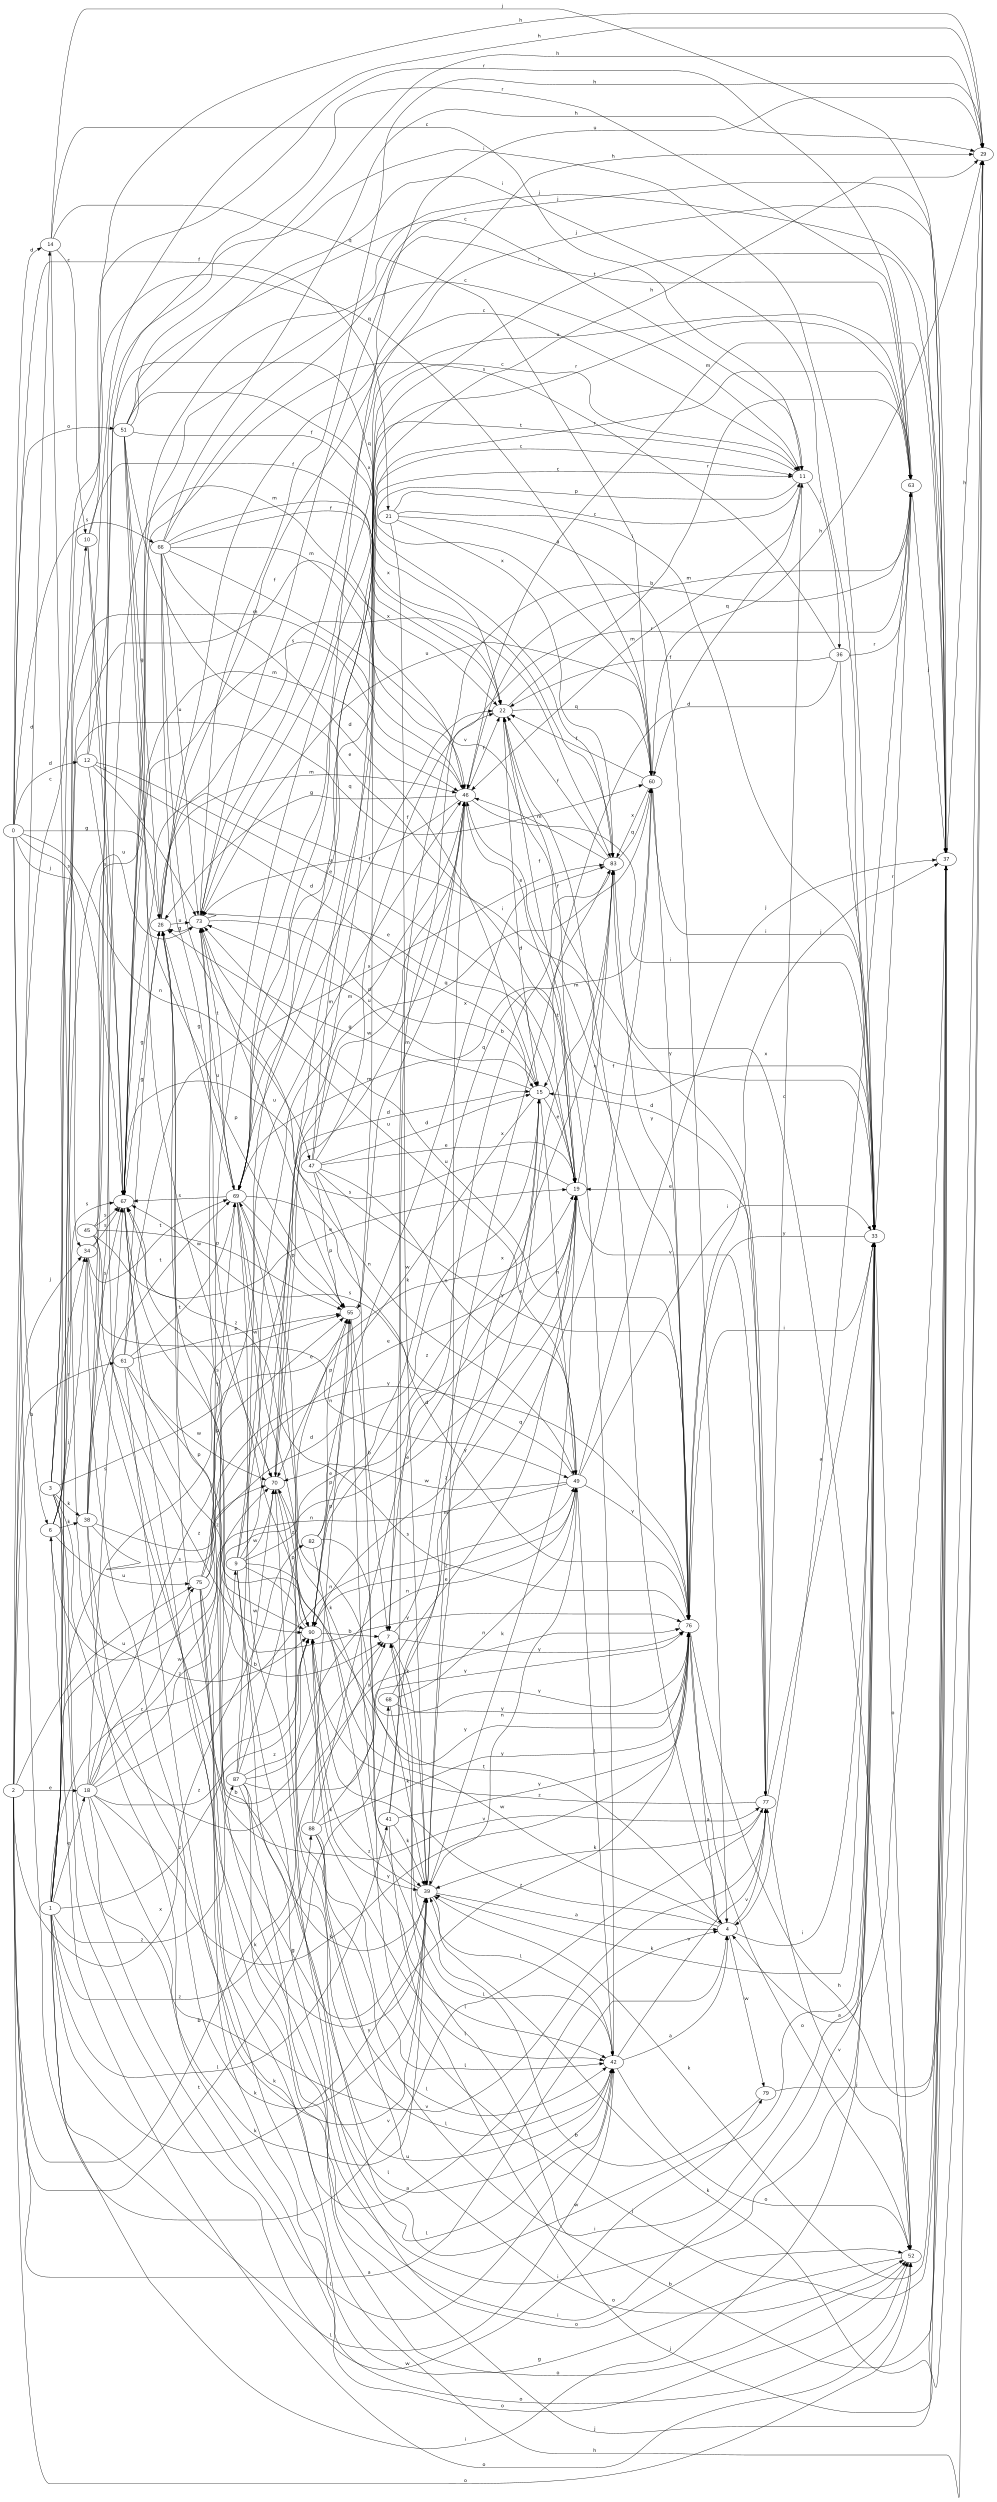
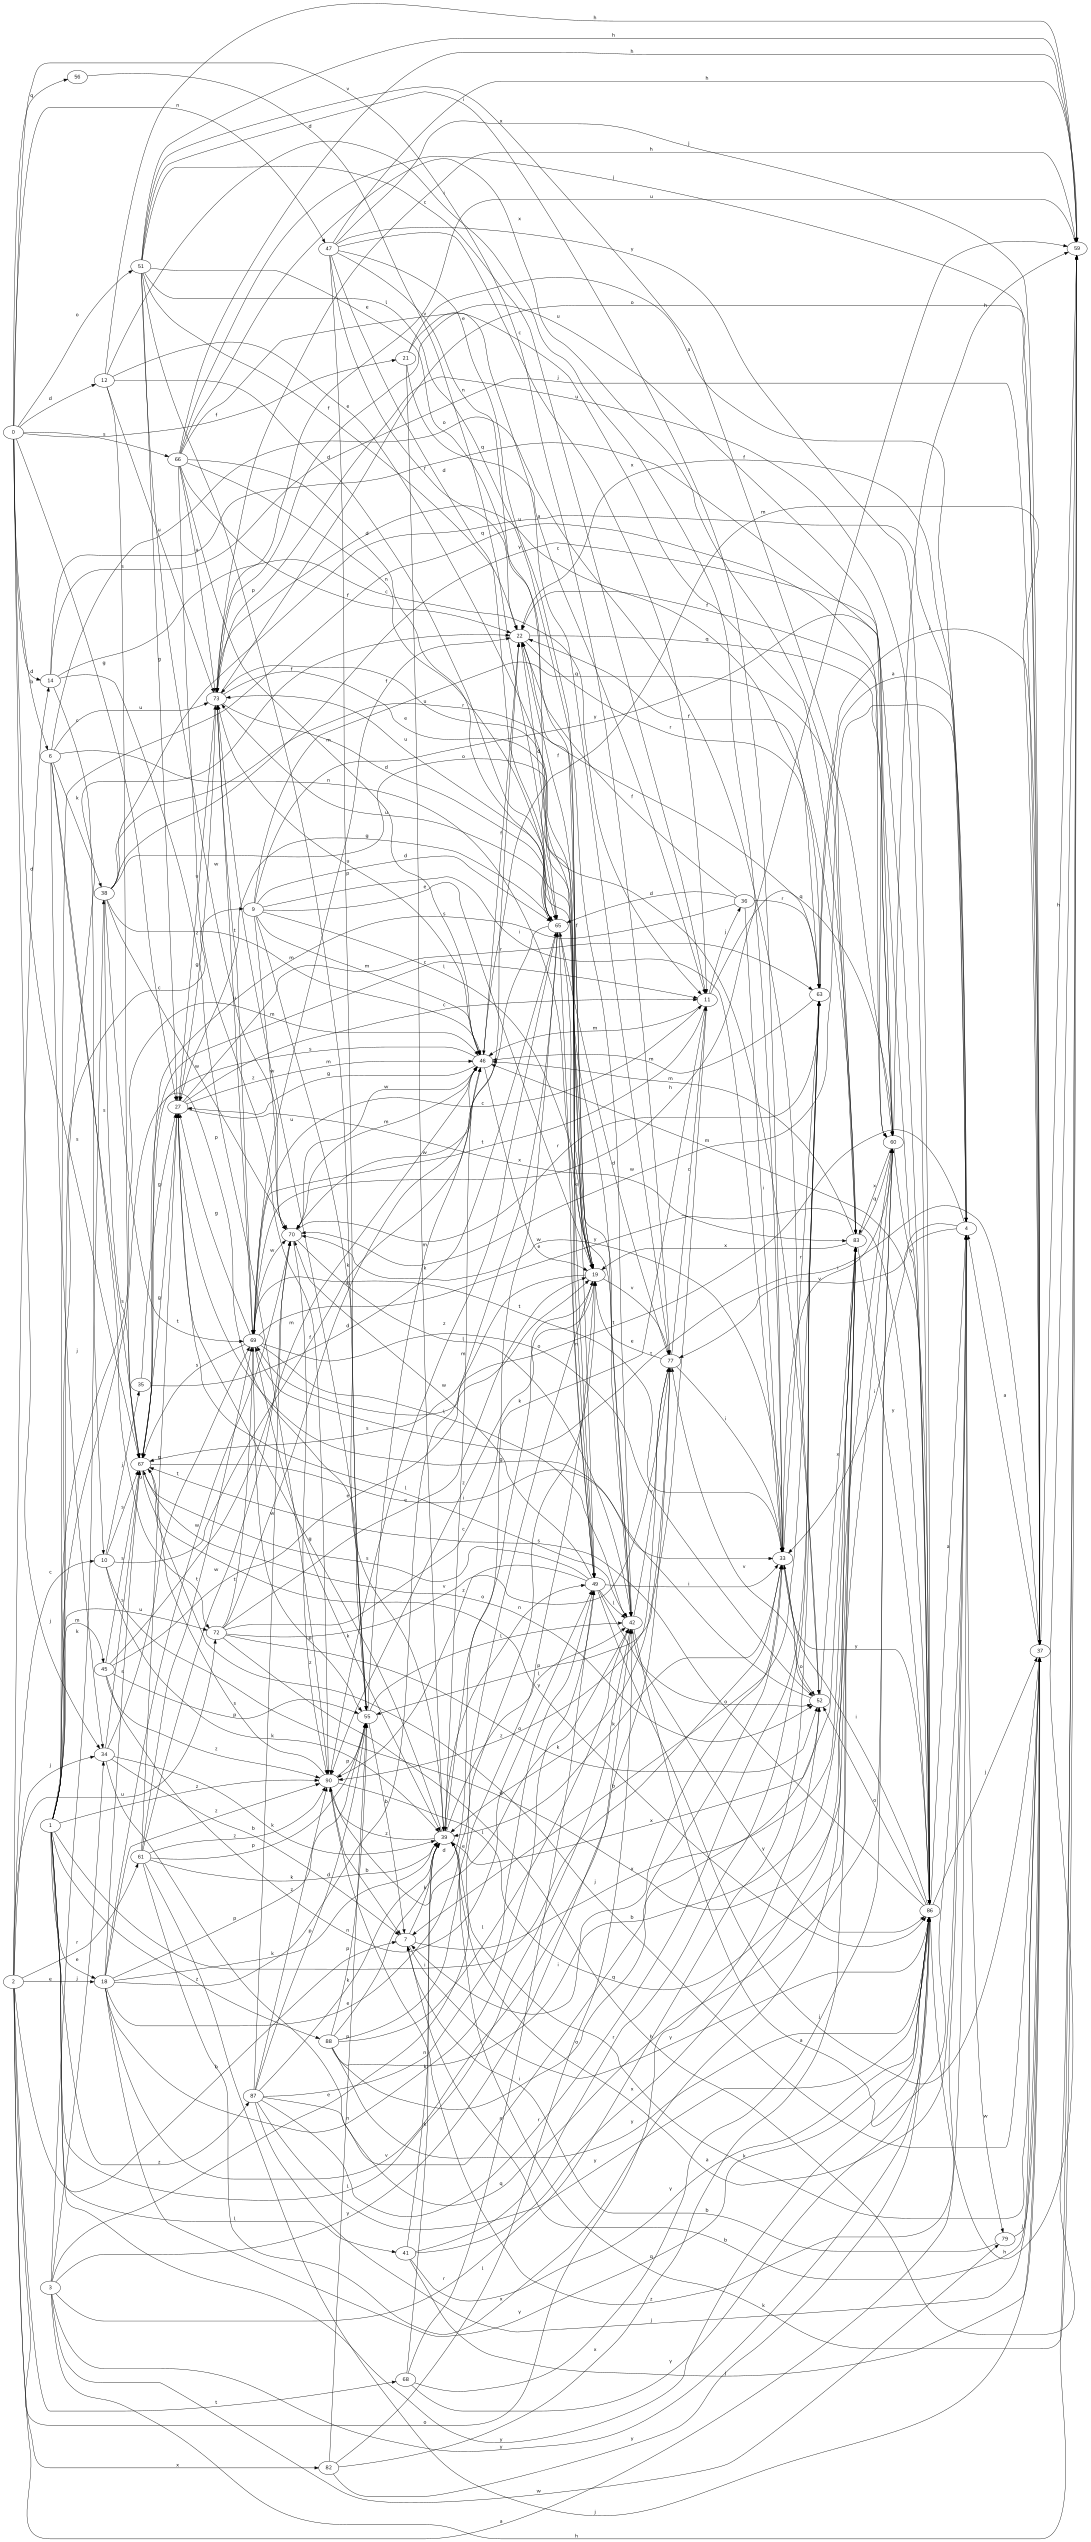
node "56": added
node "29": label "29" -> "59"
edge "73" -> "37": label "j" -> "o"
edge "21" -> "33": removed, label "i"
edge "51" -> "42": added, label "l"
node "26": label "26" -> "27"
edge "46" -> "33": removed, label "i"
edge "19" -> "83": reversed
node "15": label "15" -> "65"
node "35": added
edge "67" -> "7": removed, label "b"
edge "49" -> "6": reversed
edge "38" -> "70": label "s" -> "w"
node "75": label "75" -> "72"
node "76": label "76" -> "86"
edge "1" -> "45": added, label "m"
edge "3" -> "42": label "l" -> "y"
edge "61" -> "37": added, label "j"
